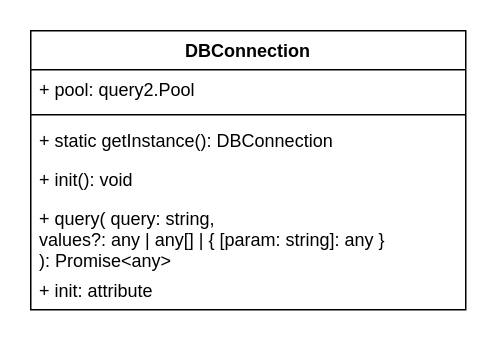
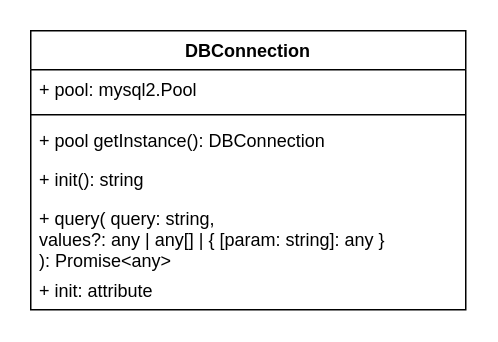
node "+ pool: query2.Pool": label "+ pool: query2.Pool" -> "+ pool: mysql2.Pool"
node "+ static getInstance(): DBConnection": label "+ static getInstance(): DBConnection" -> "+ pool getInstance(): DBConnection"
node "+ init(): void": label "+ init(): void" -> "+ init(): string"
